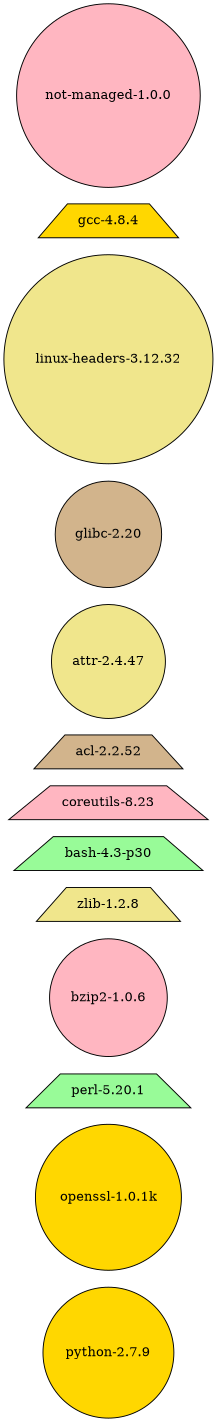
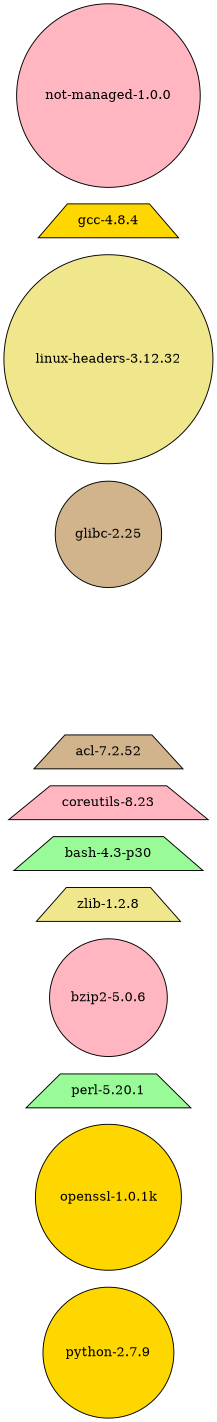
node "glibc-2.20": label "glibc-2.20" -> "glibc-2.25"
node "attr-2.4.47": removed
node "acl-2.2.52": label "acl-2.2.52" -> "acl-7.2.52"
node "bzip2-1.0.6": label "bzip2-1.0.6" -> "bzip2-5.0.6"
